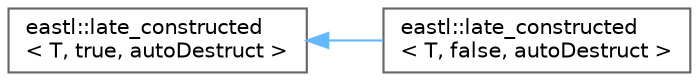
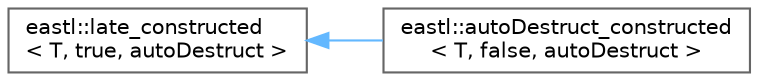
node "eastl::late_constructed < T, false, autoDestruct >": label "eastl::late_constructed < T, false, autoDestruct >" -> "eastl::autoDestruct_constructed < T, false, autoDestruct >"
